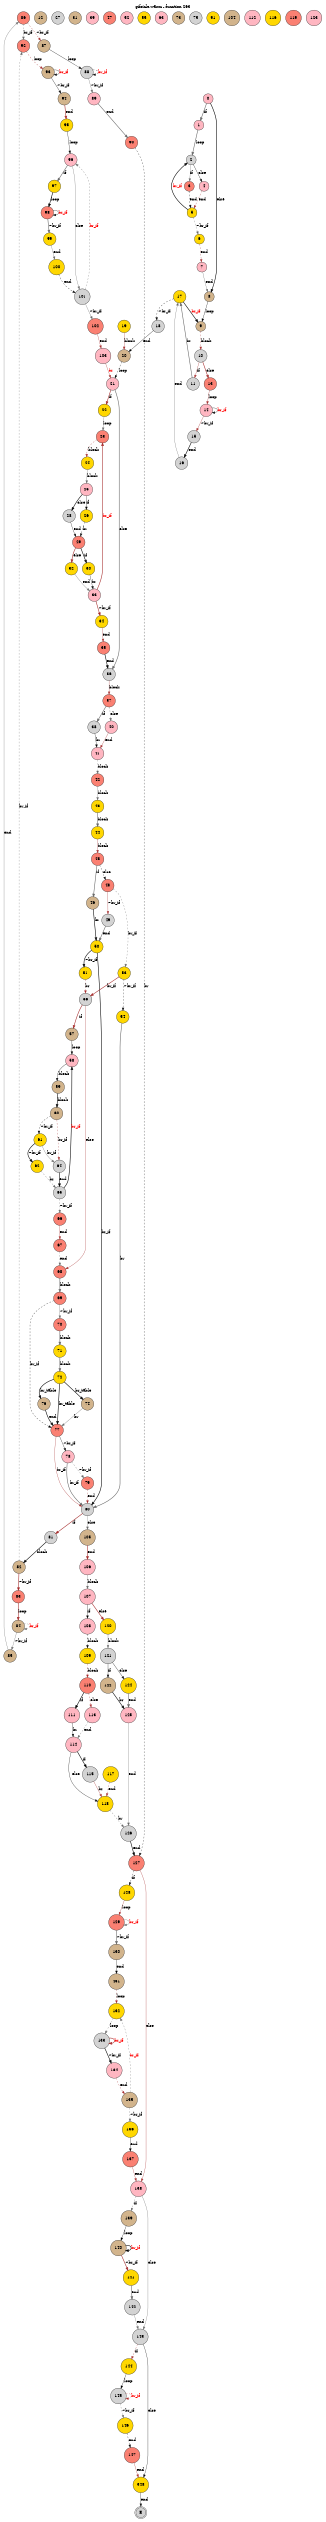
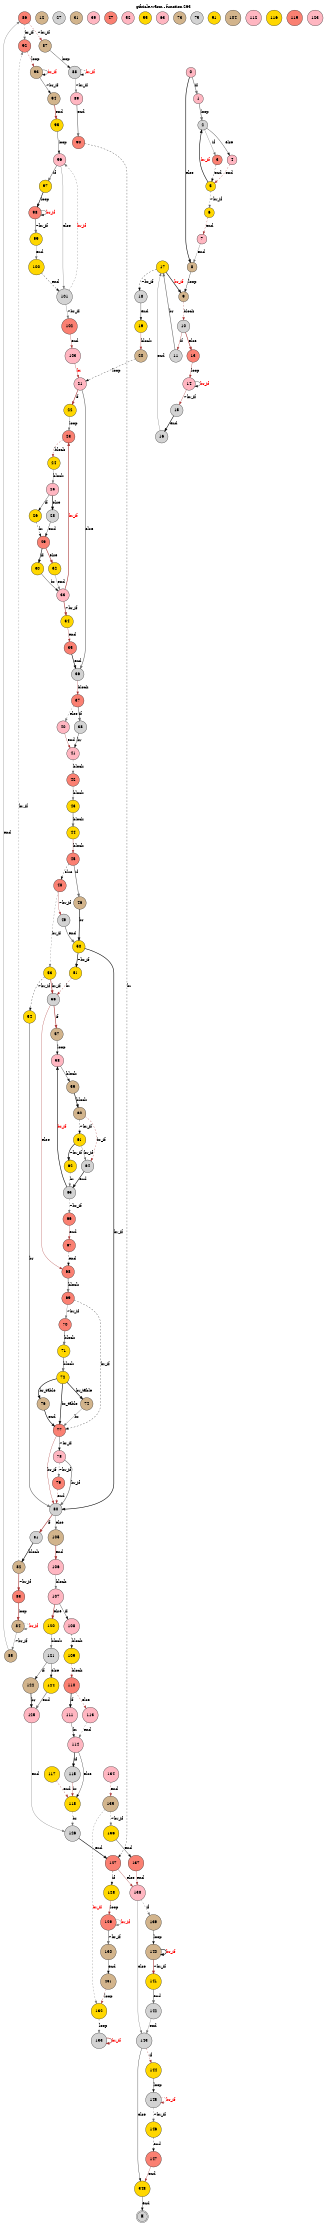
edge "18" -> "20": now "18" -> "19"
edge "67" -> "68": color gray40 -> black
edge "133" -> "134": removed, label "~br_if"
